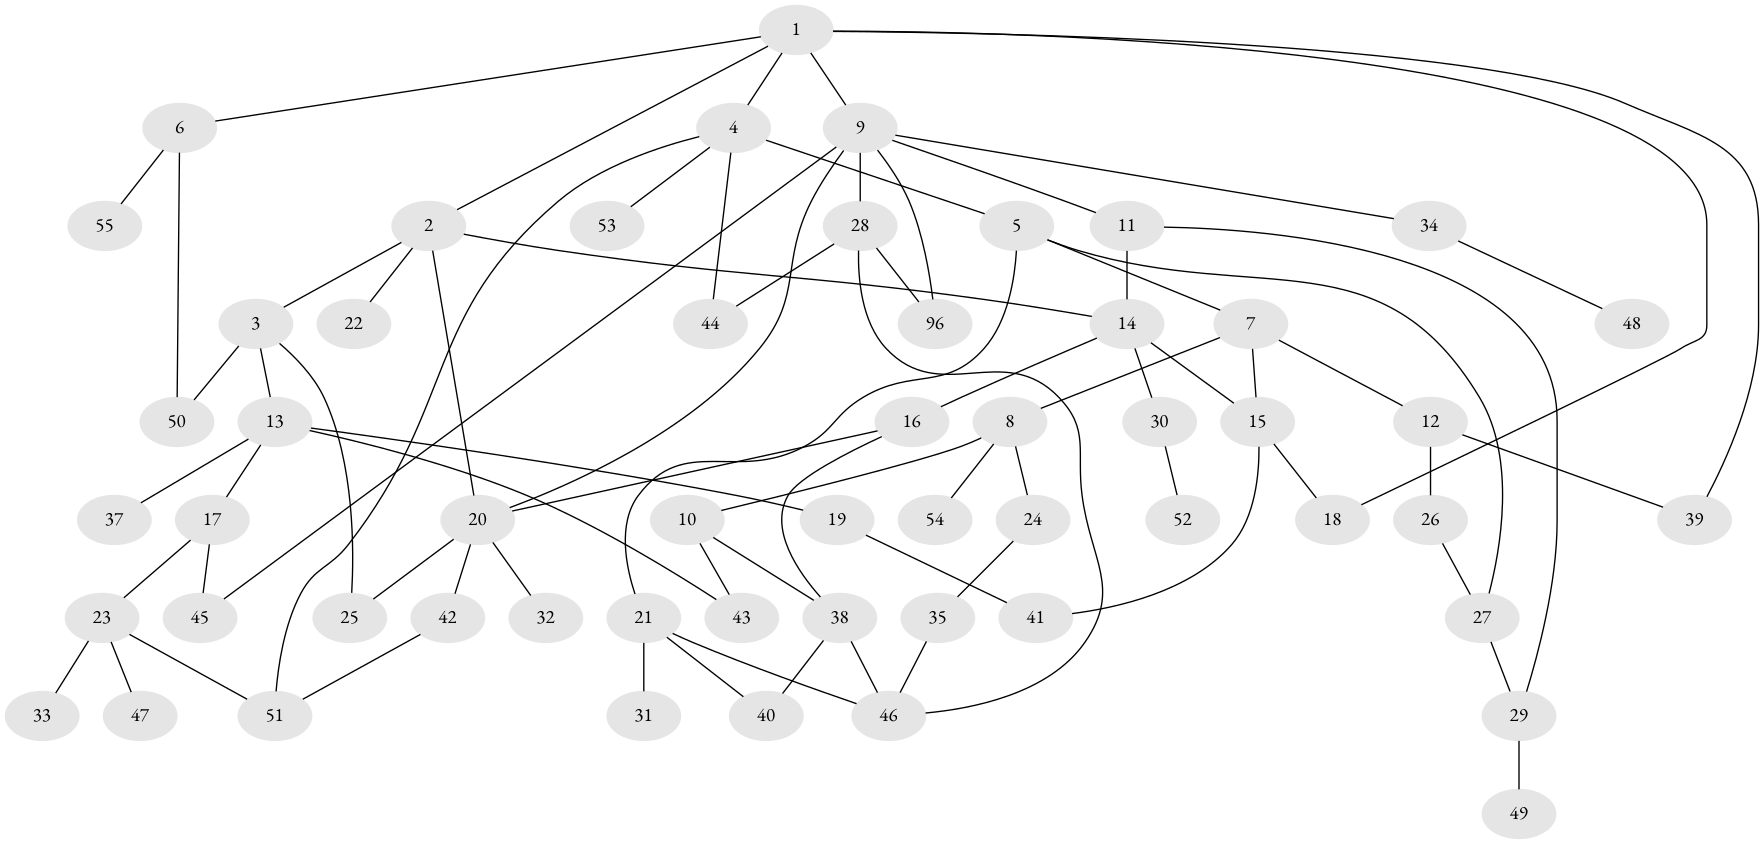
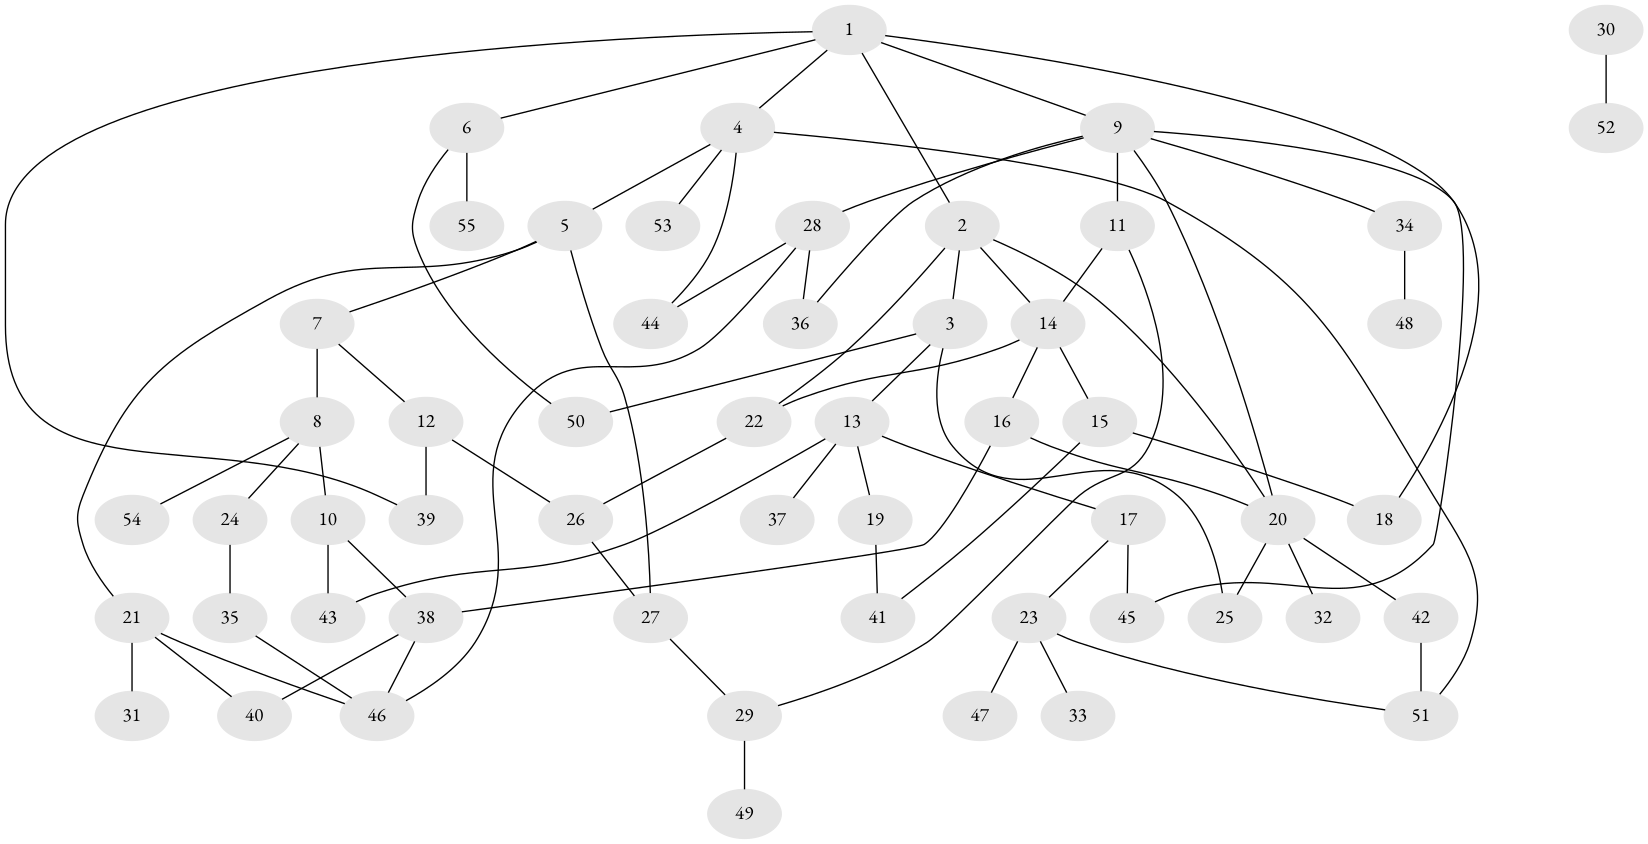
node "96": label "96" -> "36"
edge "7" -- "15": removed
edge "14" -- "30": now "14" -- "22"
edge "22" -- "26": added
